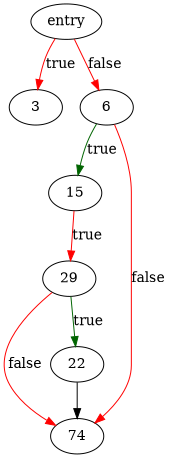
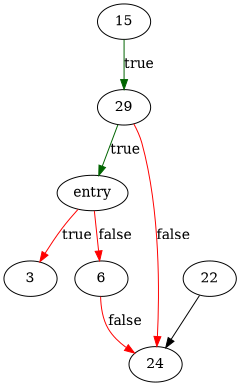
edge "6" -> "15": removed, label "true"
edge "15" -> "29": color red -> darkgreen
edge "29" -> "22": now "29" -> "entry"
node "74": label "74" -> "24"
